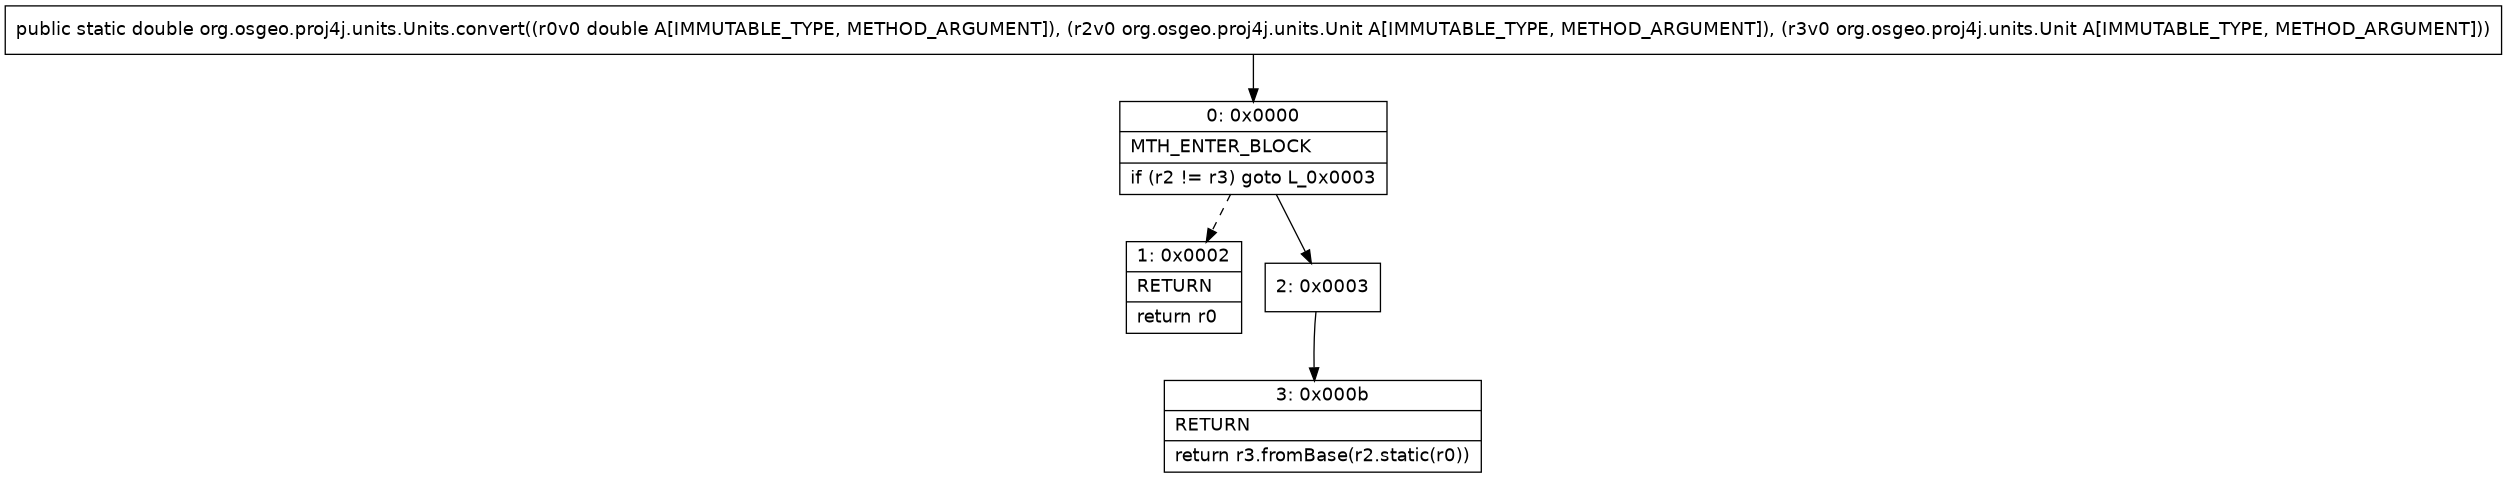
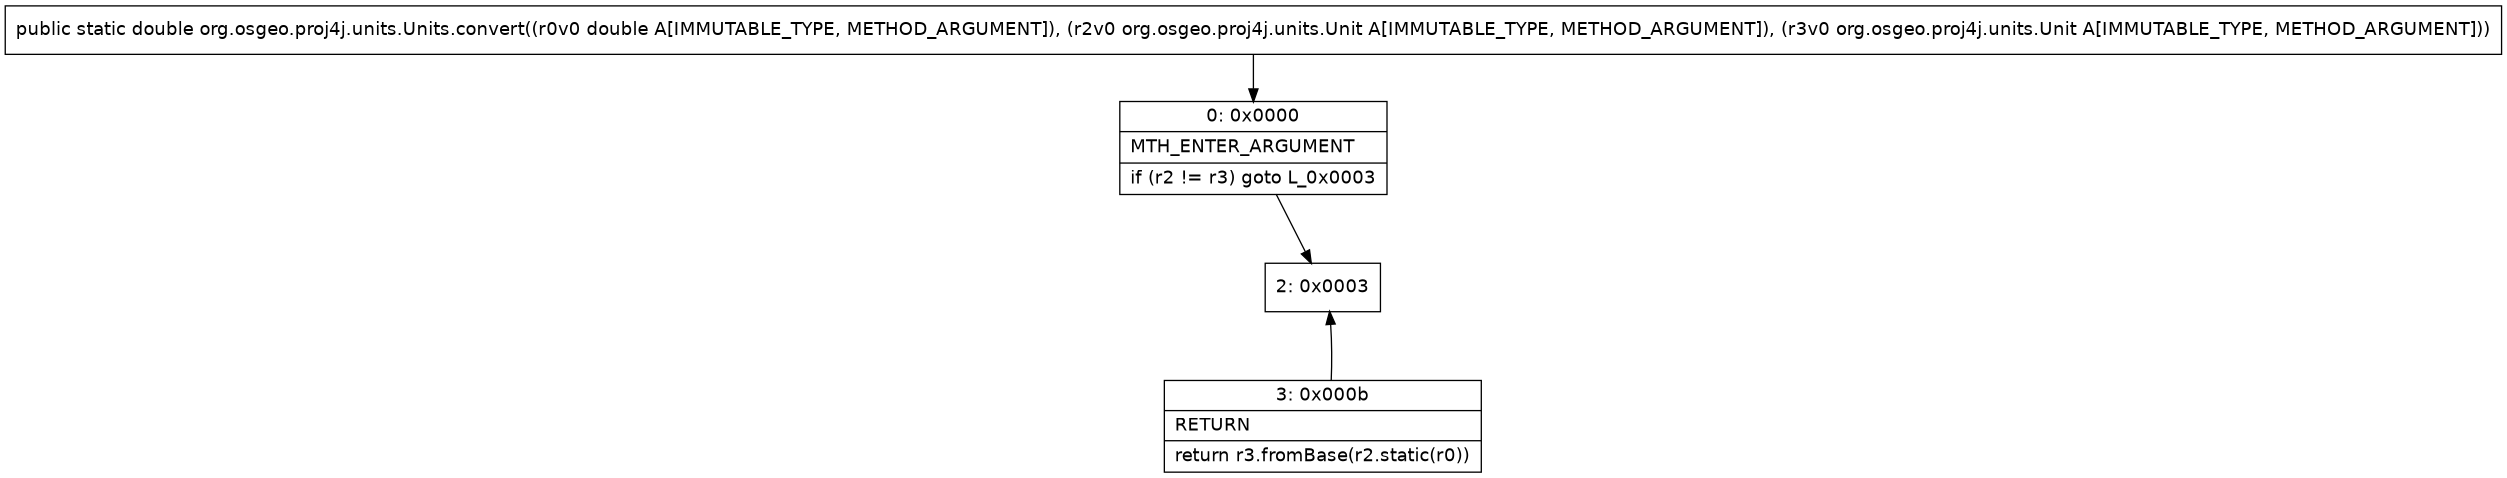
node "0: 0x0000": text "MTH_ENTER_BLOCK" -> "MTH_ENTER_ARGUMENT"
node "1: 0x0002": removed
edge "2: 0x0003" -> "3: 0x000b": reversed
